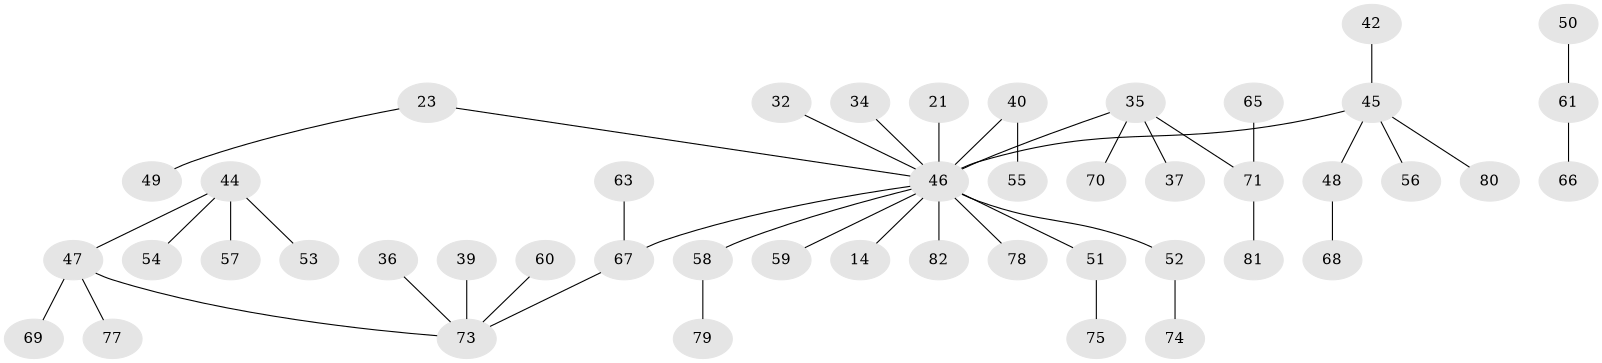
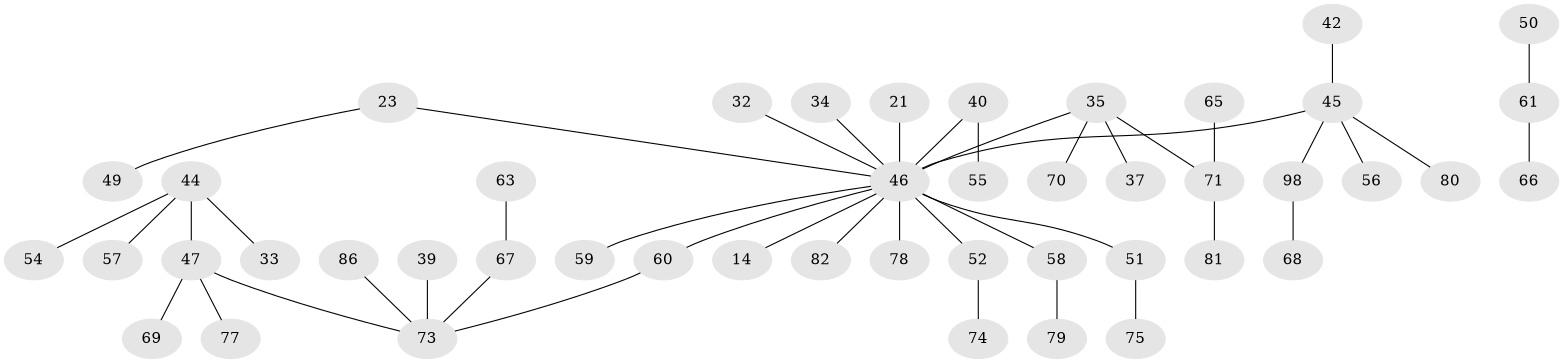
node "48": label "48" -> "98"
edge "46" -- "67": now "46" -- "60"
node "53": label "53" -> "33"
node "36": label "36" -> "86"
